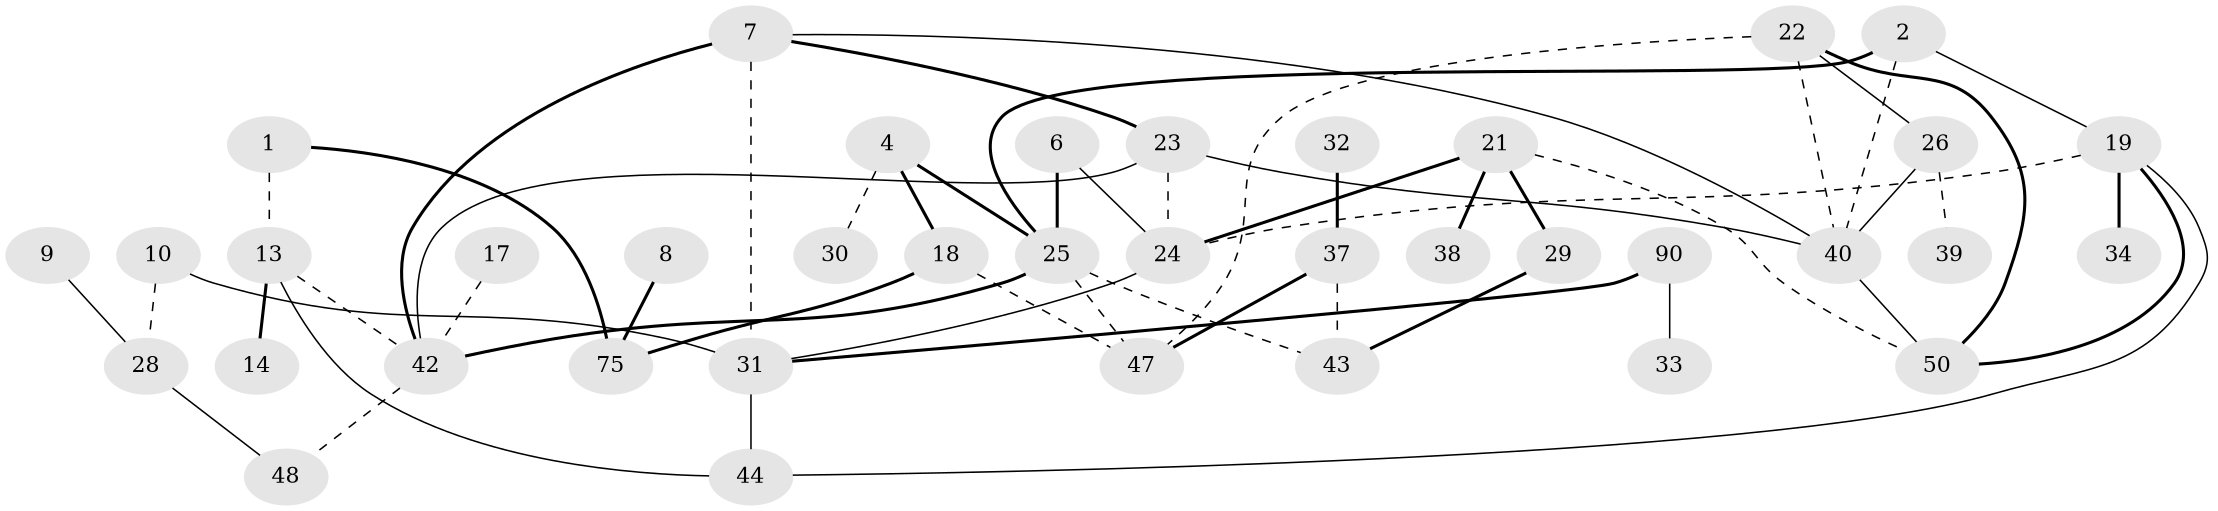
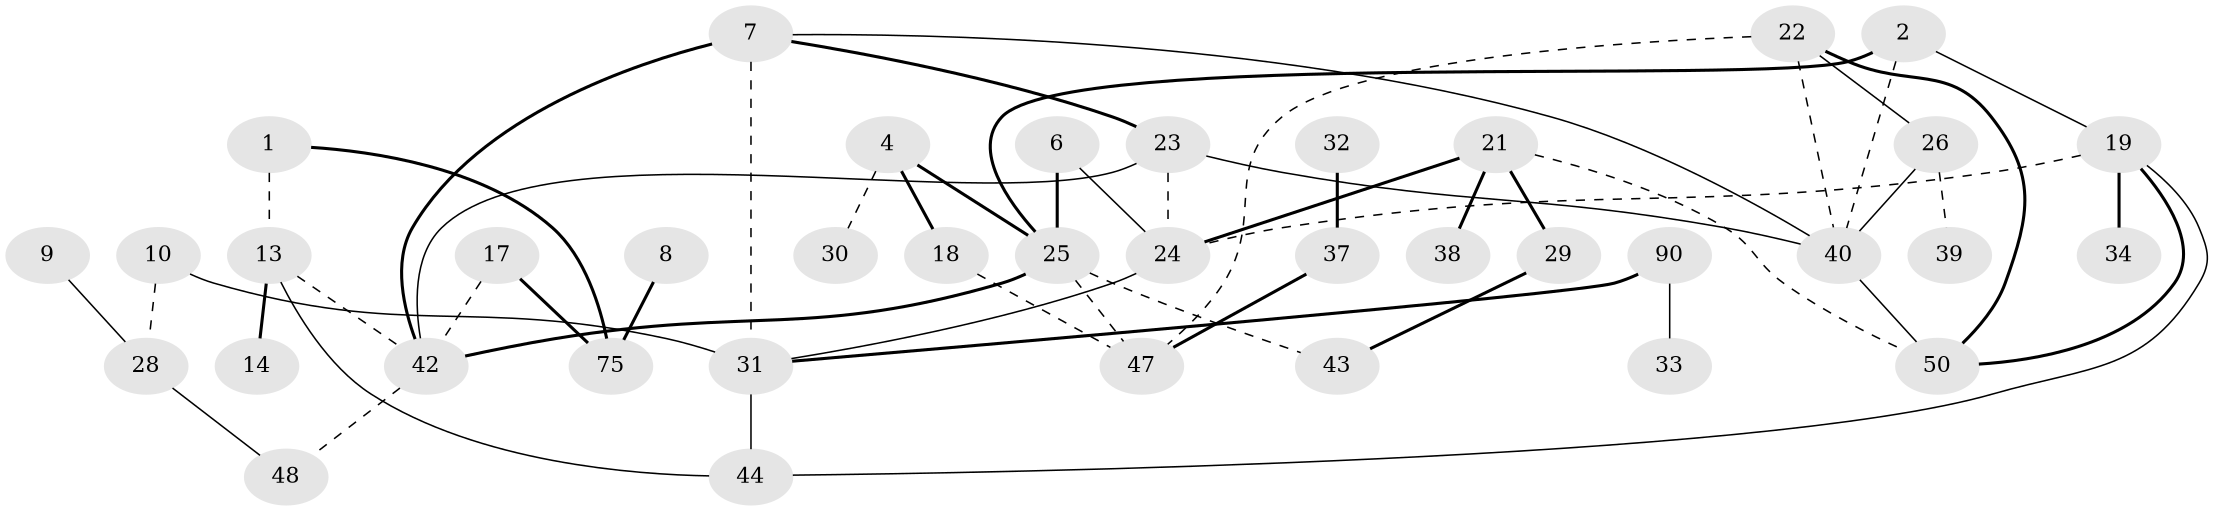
edge "37" -- "43": removed
edge "18" -- "75": now "17" -- "75"
